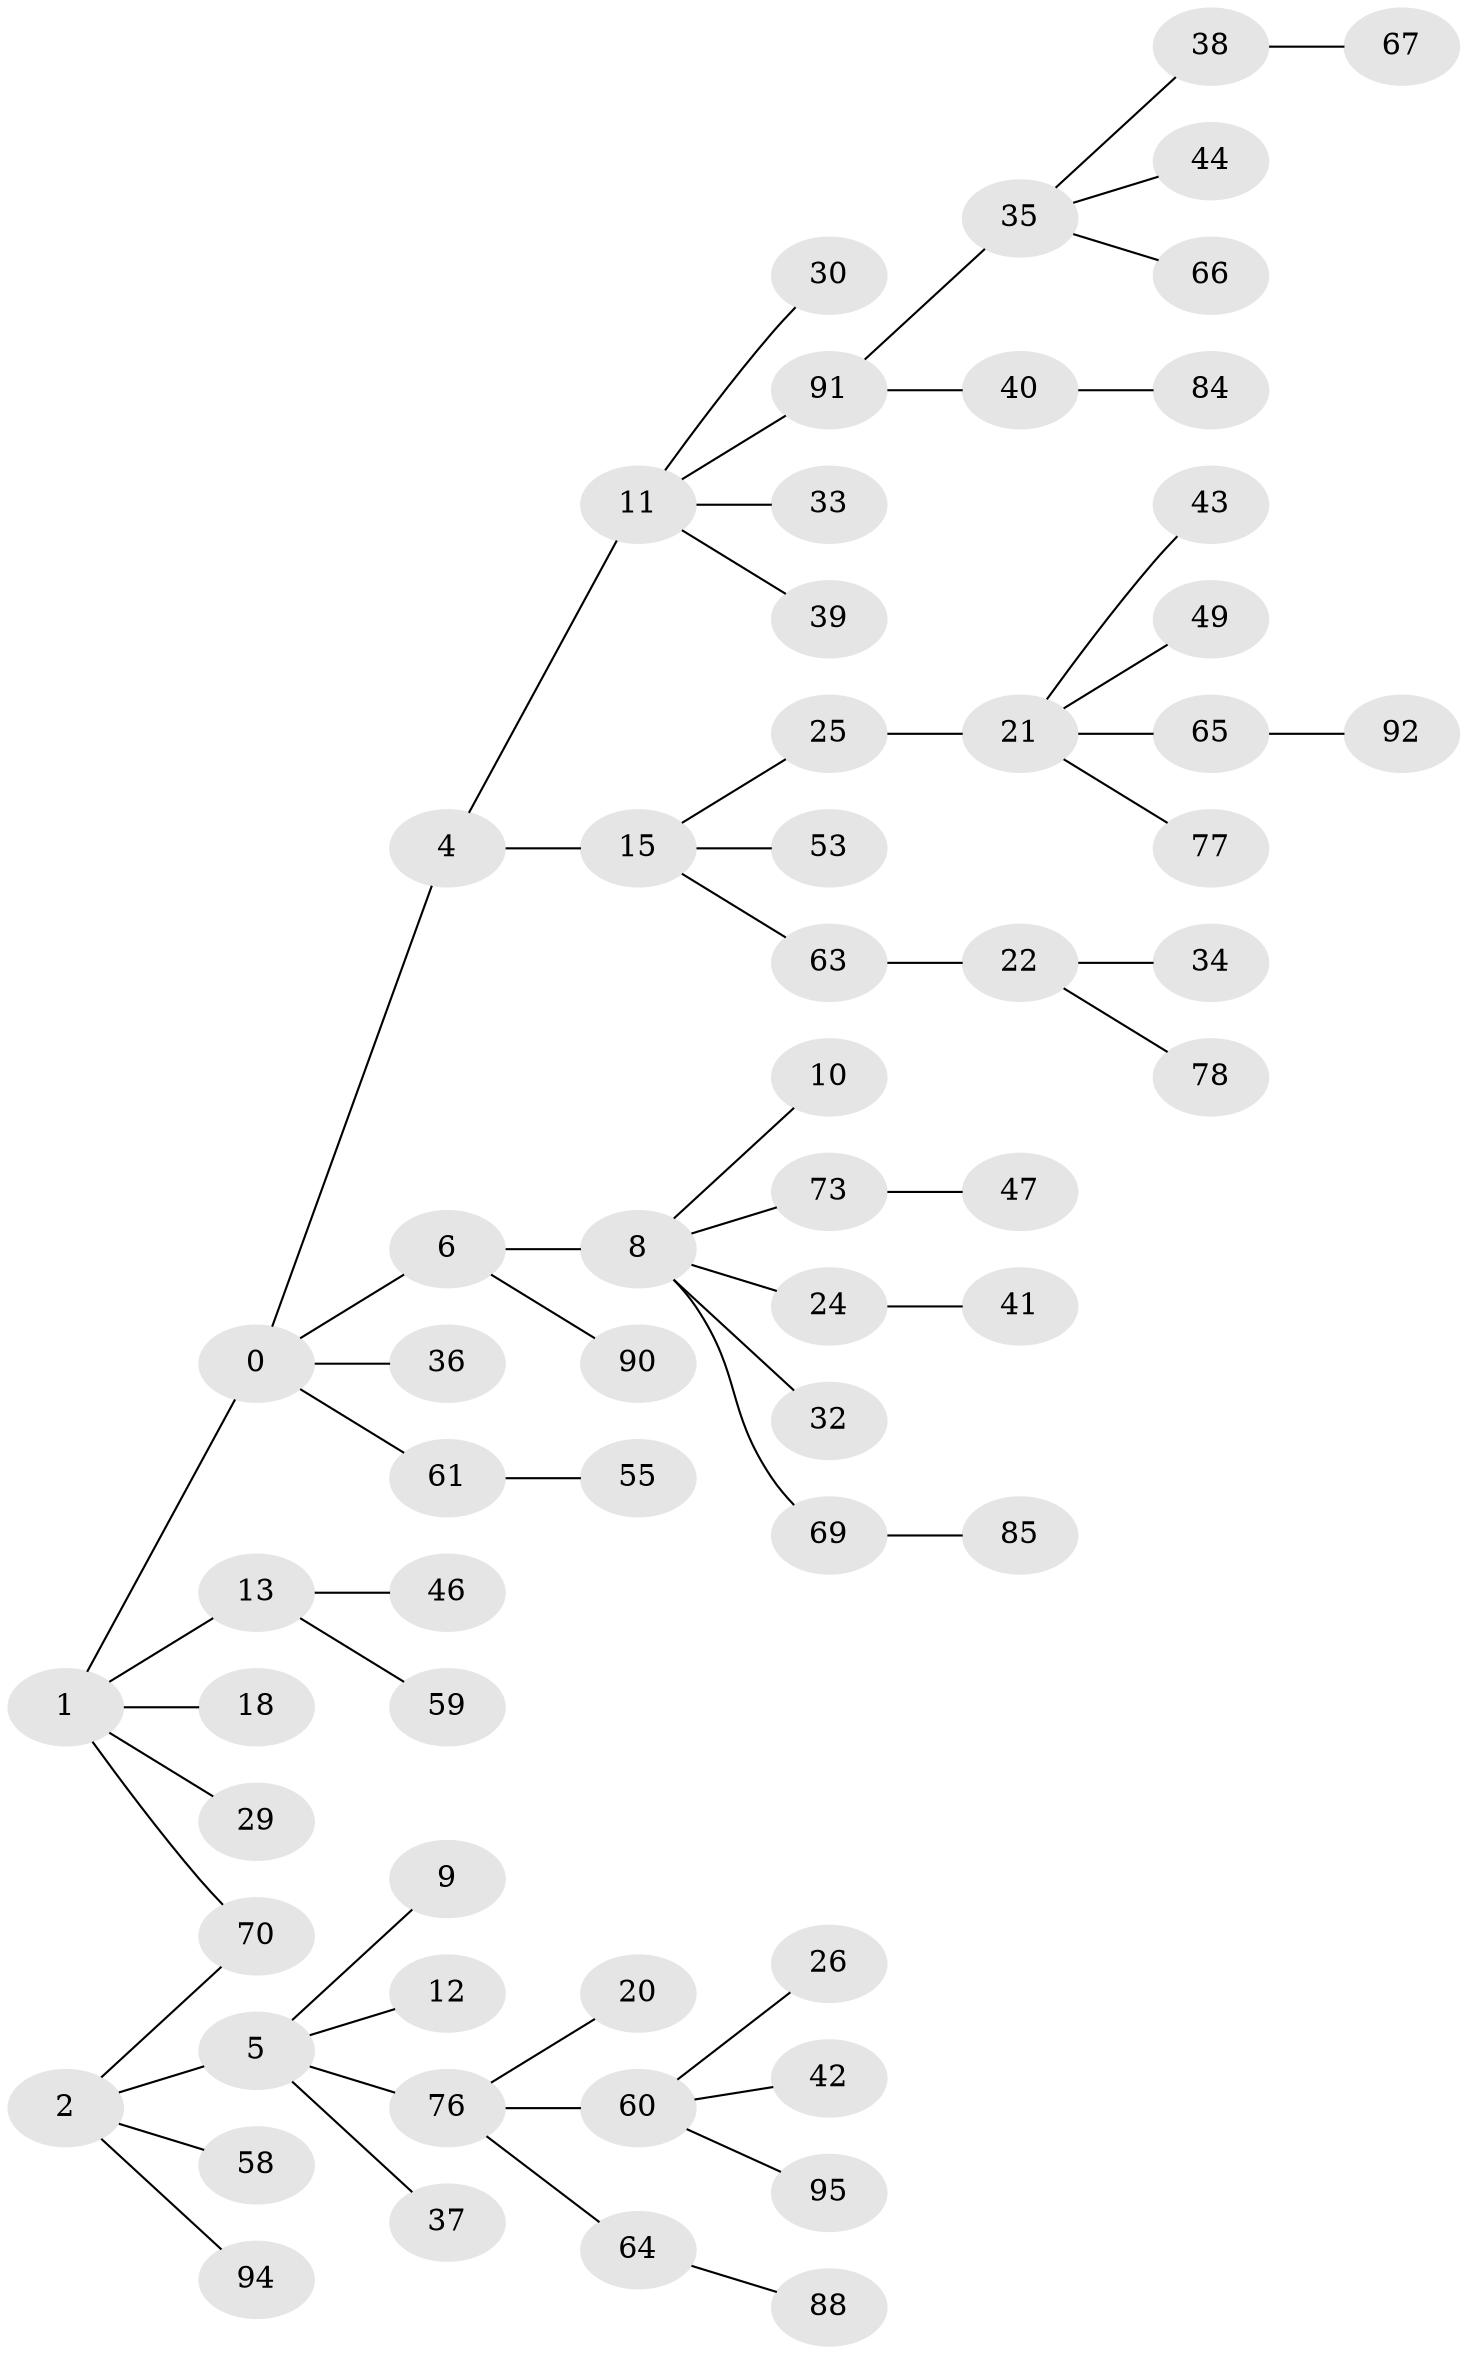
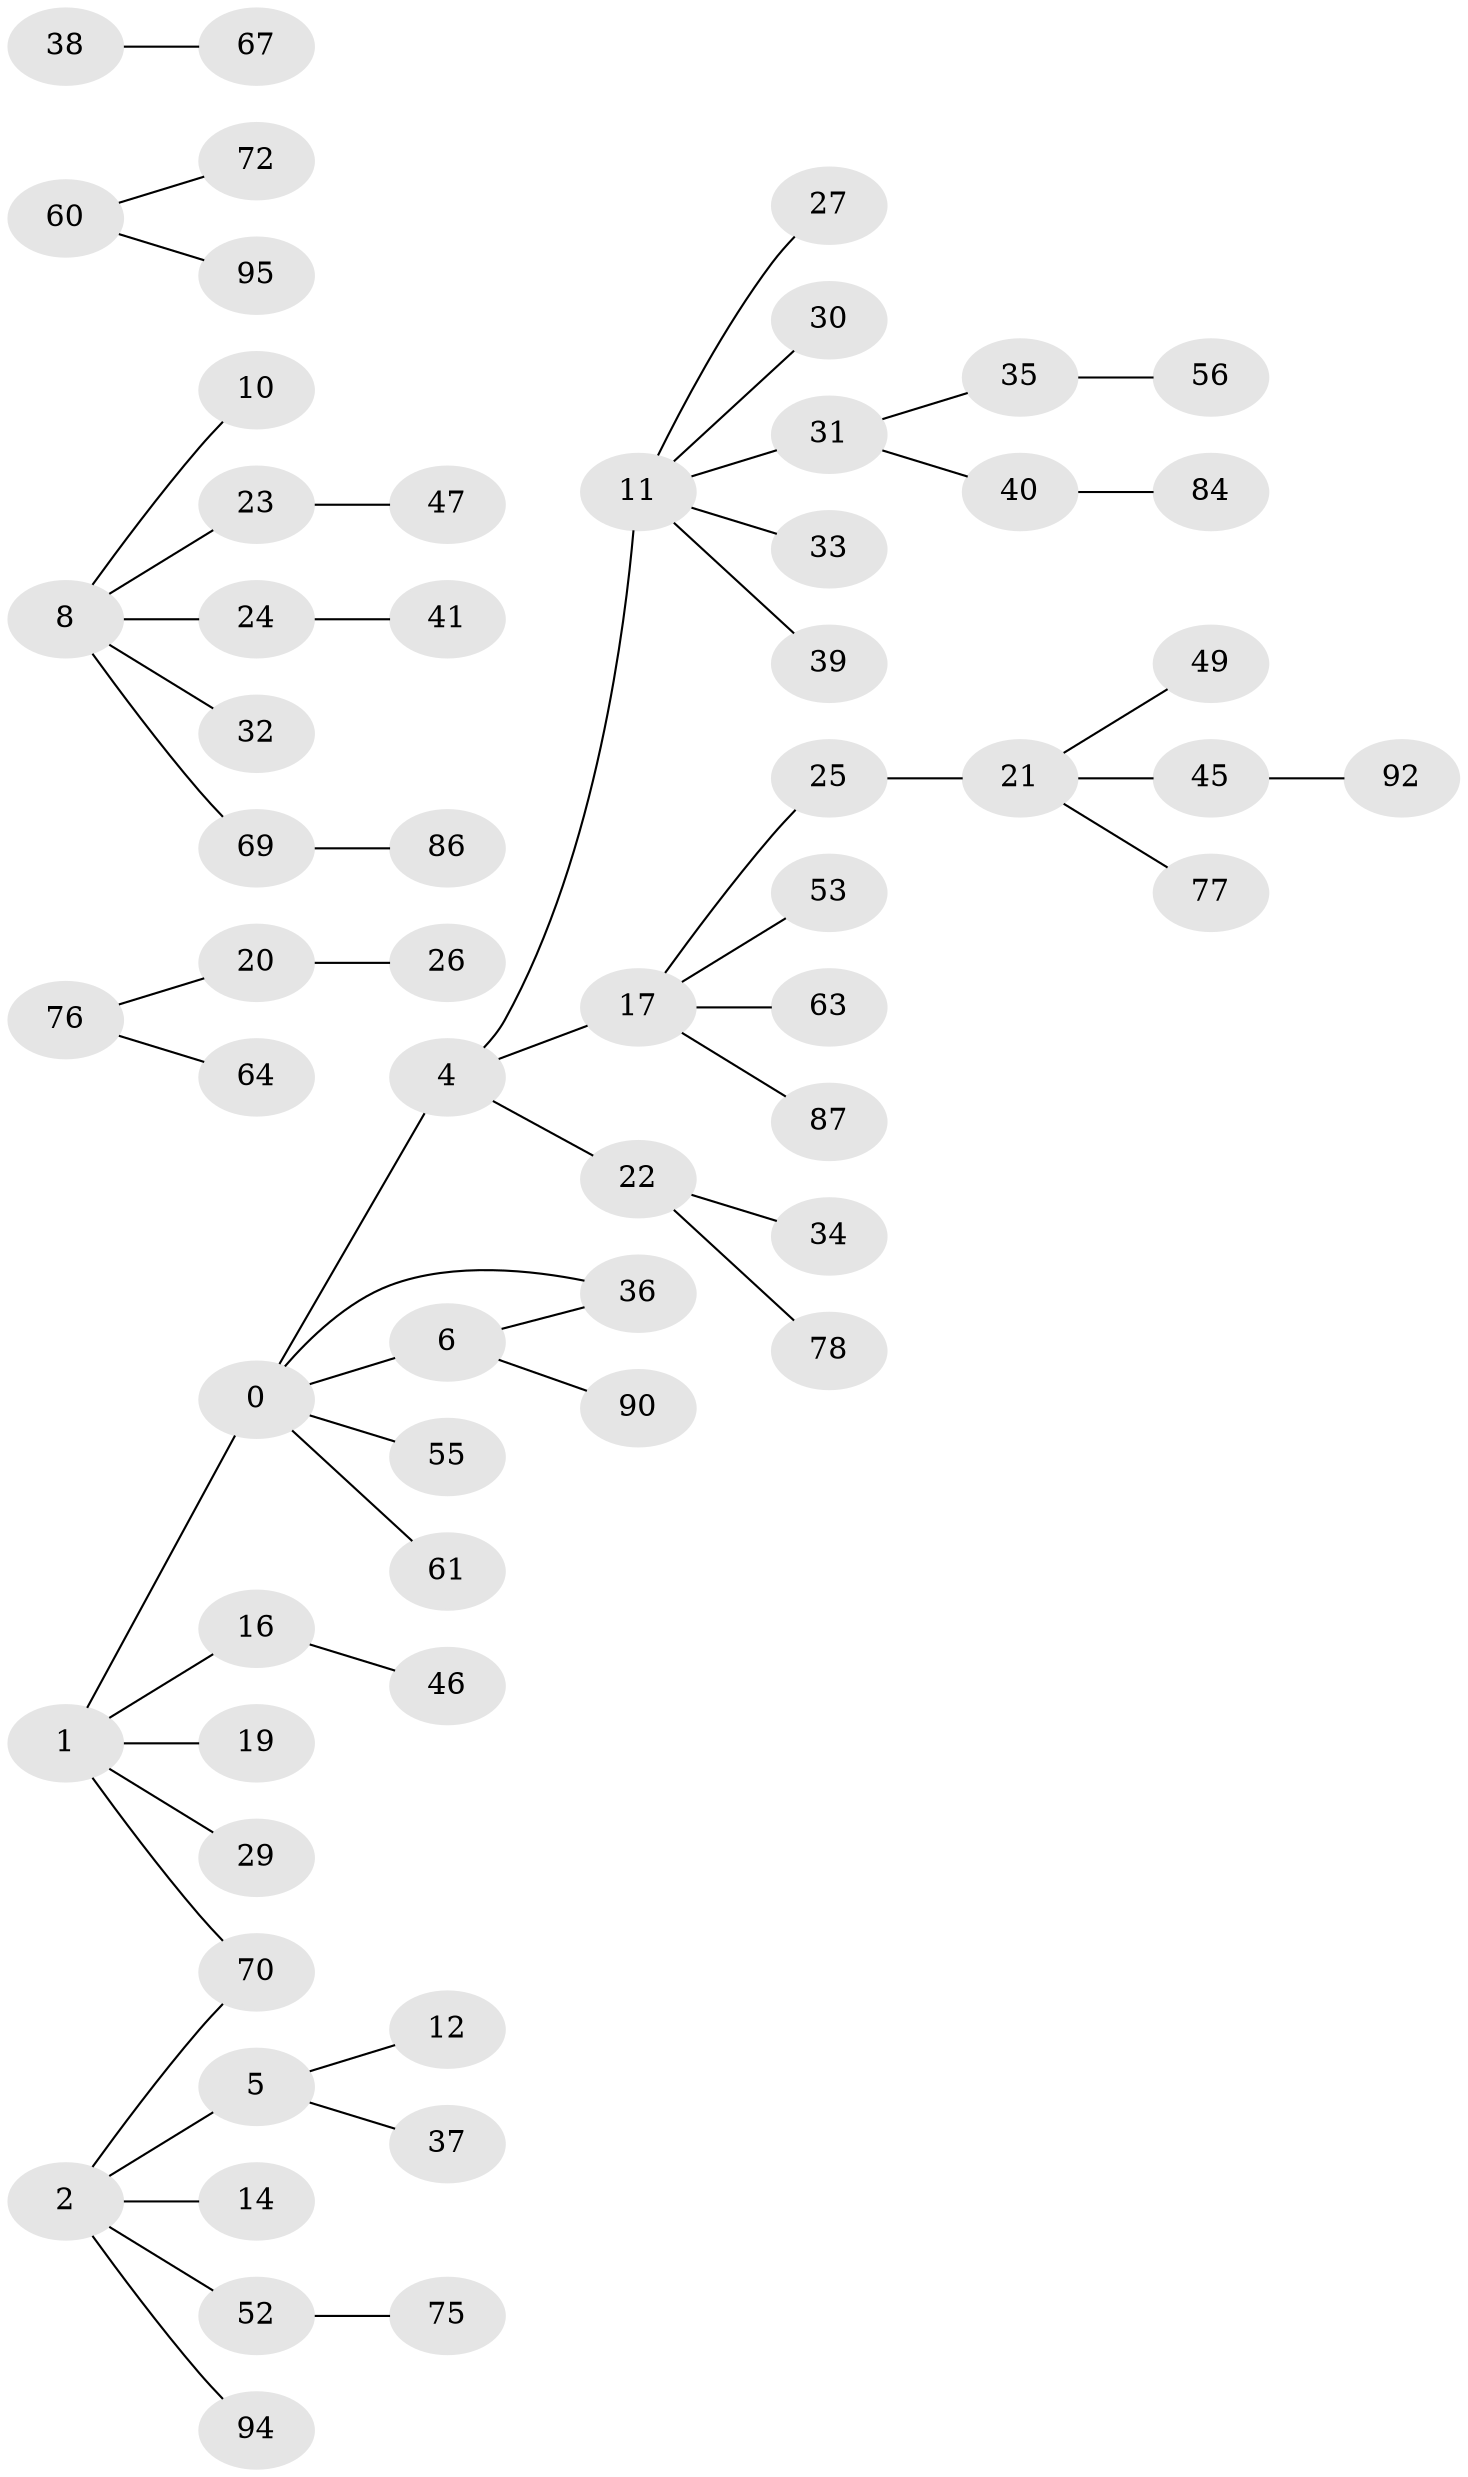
edge "38" -- "35": removed
node "44": removed
node "27": added
node "66": label "66" -> "56"
node "91": label "91" -> "31"
node "43": removed
node "65": label "65" -> "45"
node "15": label "15" -> "17"
edge "63" -- "22": now "4" -- "22"
node "87": added
node "73": label "73" -> "23"
edge "6" -- "8": now "6" -- "36"
edge "61" -- "55": now "0" -- "55"
node "85": label "85" -> "86"
node "13": label "13" -> "16"
node "18": label "18" -> "19"
node "59": removed
node "9": removed
edge "26" -- "60": now "26" -- "20"
node "42": label "42" -> "72"
edge "5" -- "76": removed
edge "76" -- "60": removed
node "58": label "58" -> "52"
node "14": added
node "88": removed
node "75": added
